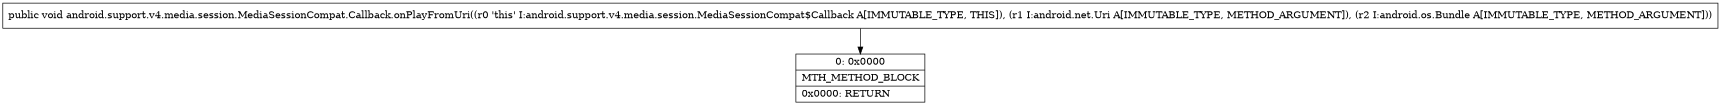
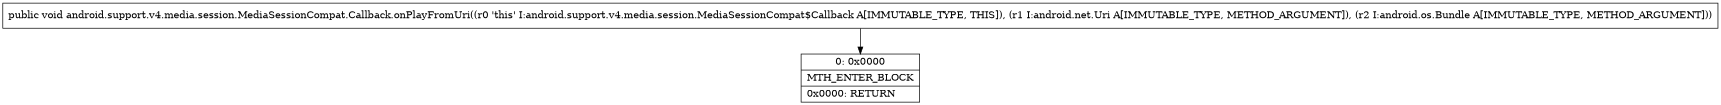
node "0: 0x0000": text "MTH_METHOD_BLOCK" -> "MTH_ENTER_BLOCK"
